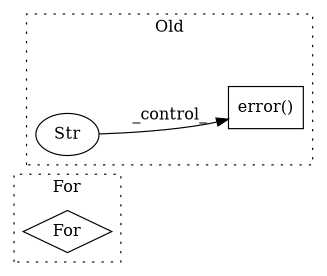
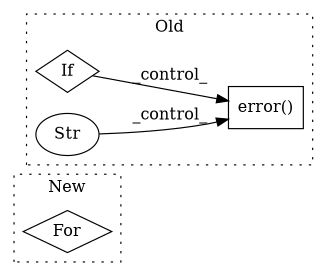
node "If": added
cluster "For": label "For" -> "New"
